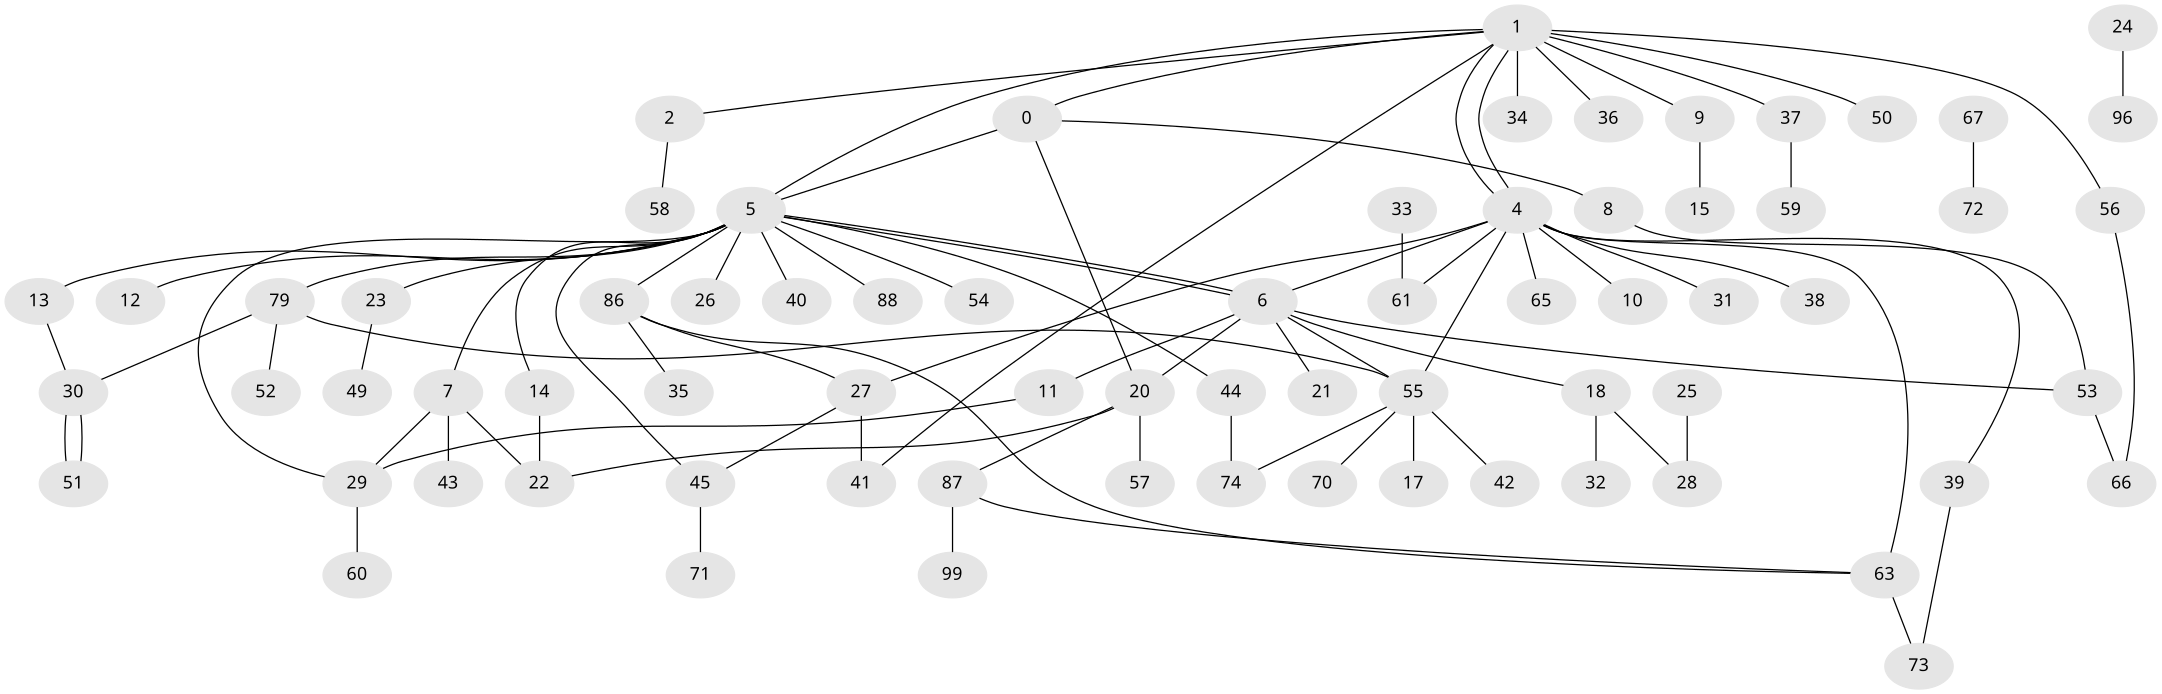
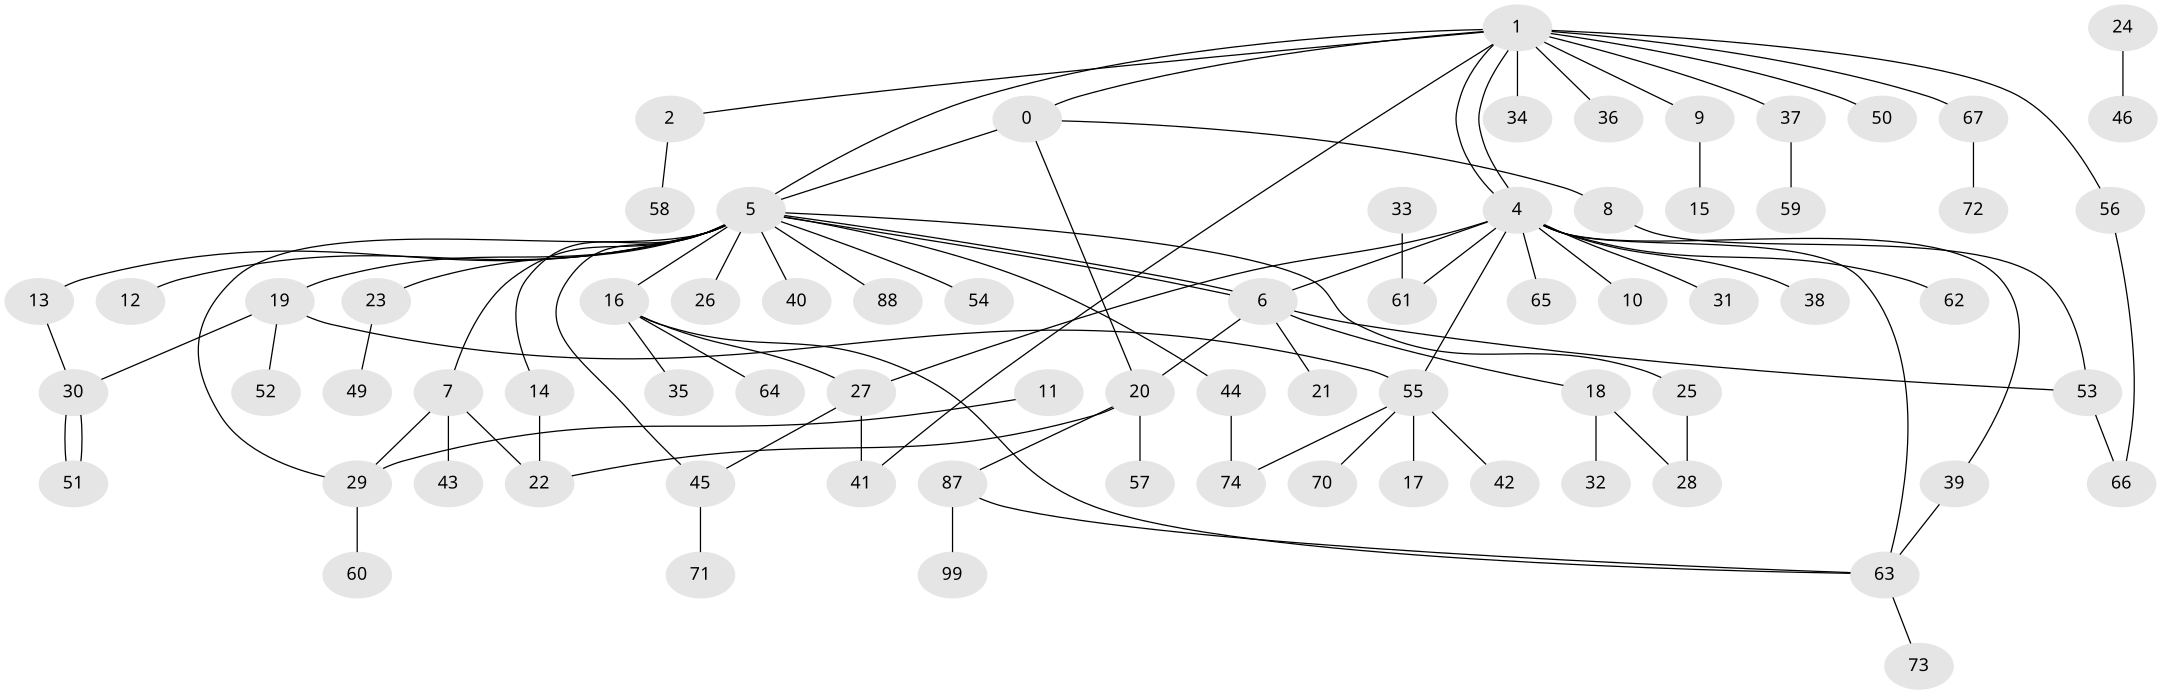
edge "1" -- "67": added
node "96": label "96" -> "46"
edge "5" -- "25": added
node "79": label "79" -> "19"
node "86": label "86" -> "16"
node "62": added
edge "6" -- "55": removed
edge "6" -- "11": removed
node "64": added
edge "39" -- "73": now "39" -- "63"
